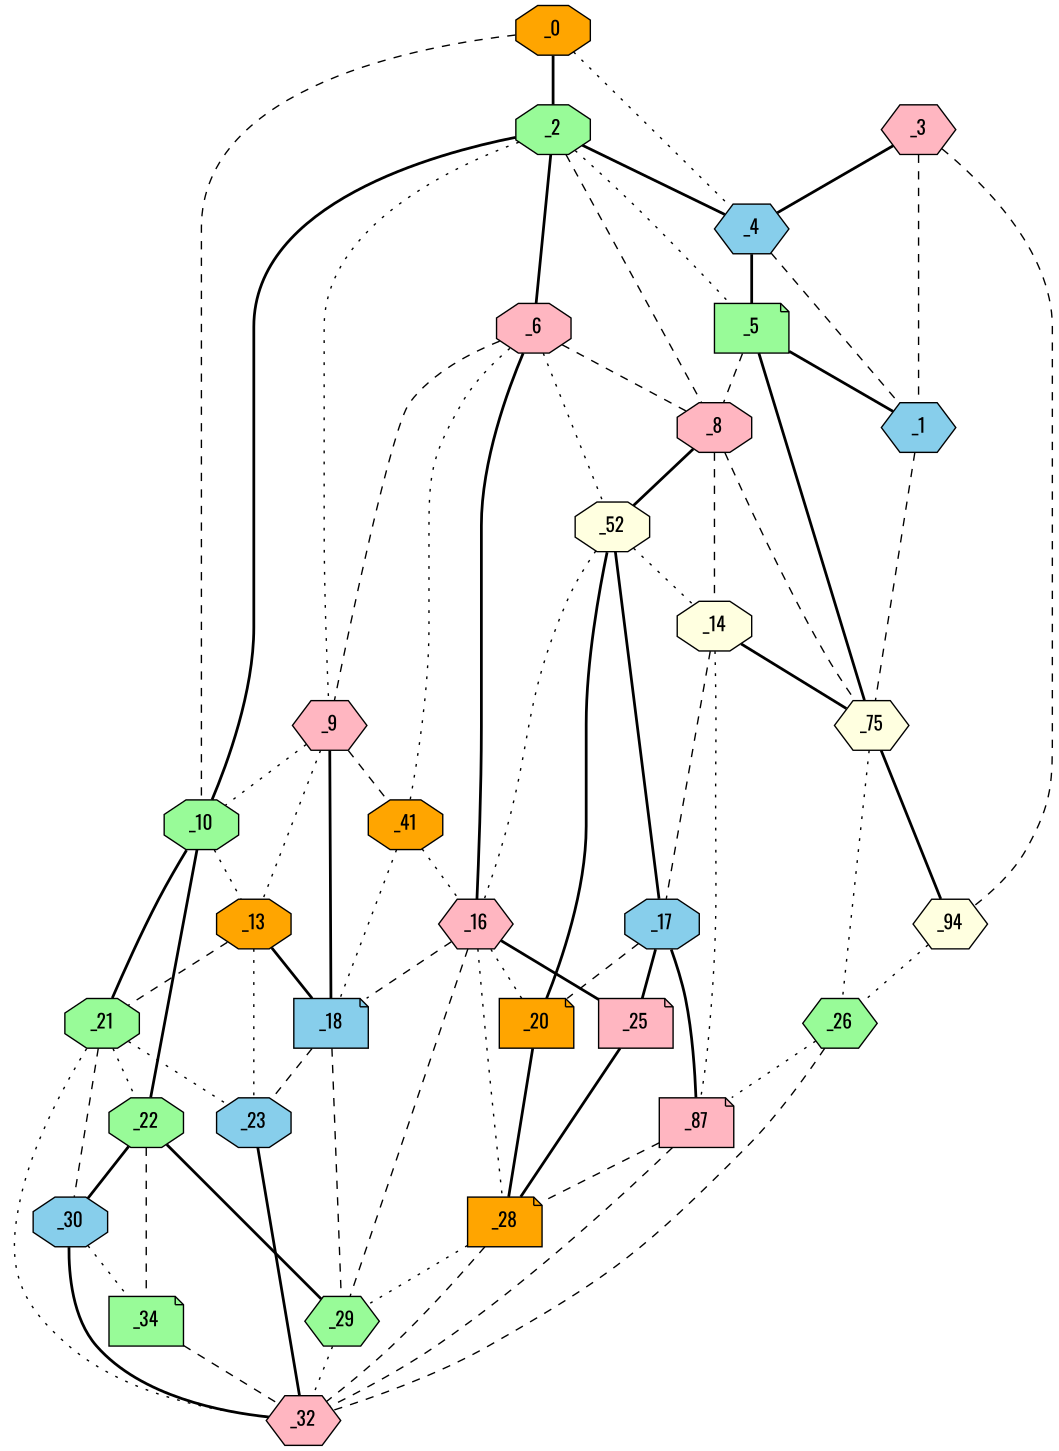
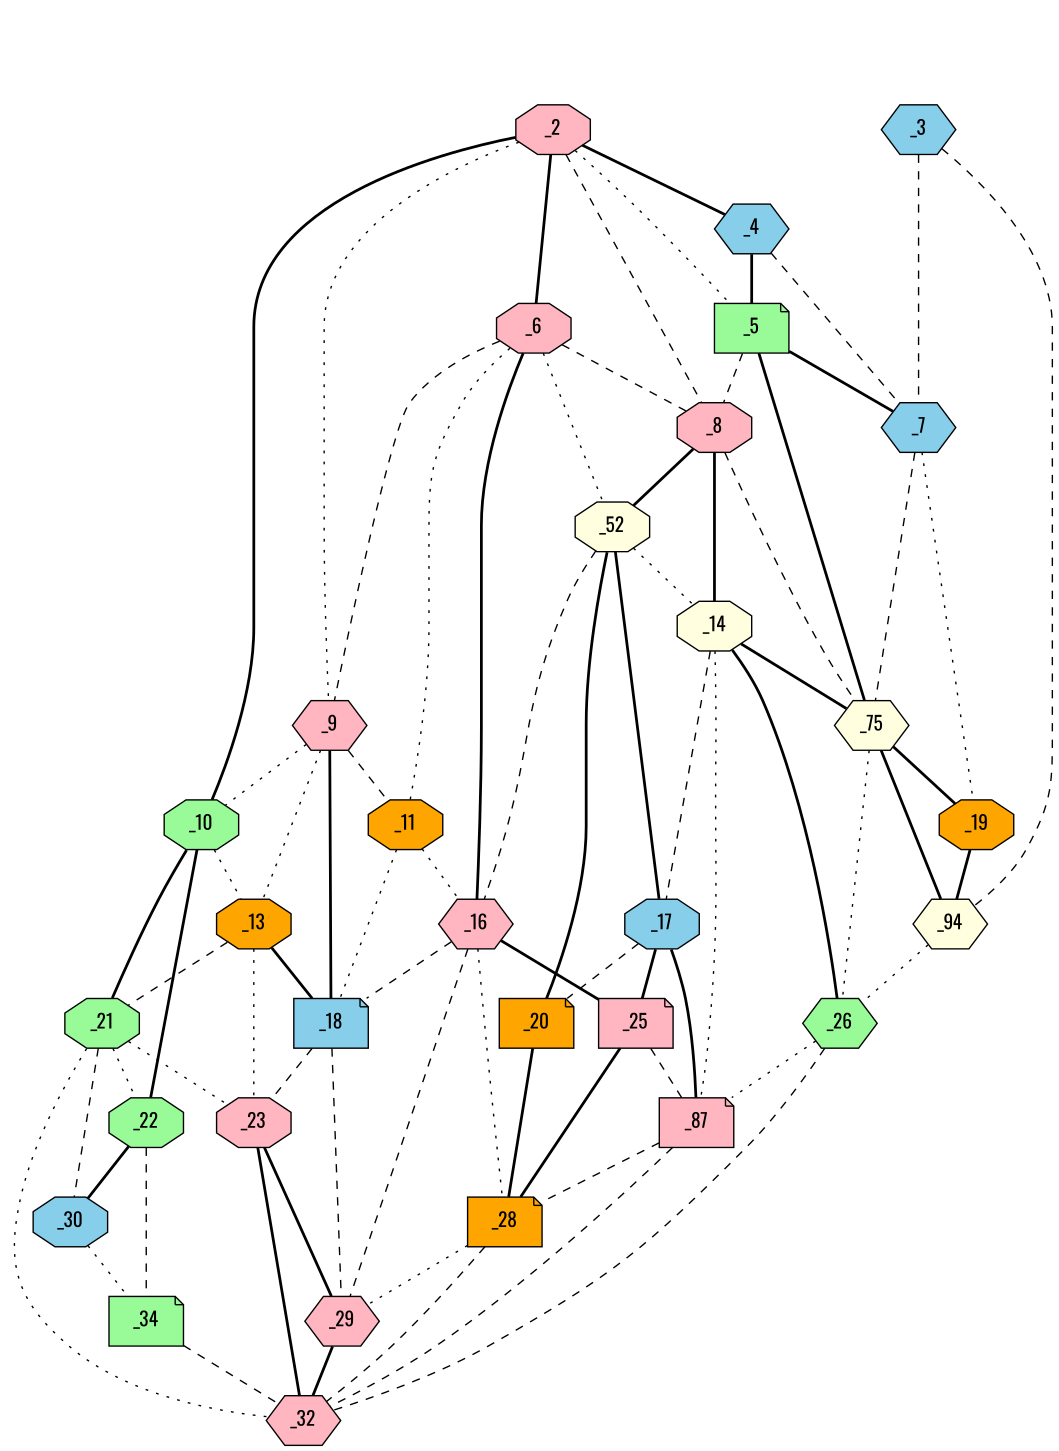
node "_0": removed
node "_2": fillcolor palegreen -> lightpink
node "_3": fillcolor lightpink -> skyblue
edge "_3" -- "_4": removed
node "_1": label "_1" -> "_7"
edge "_8" -- "_14": style dashed -> bold
edge "_52" -- "_16": style dotted -> dashed
edge "_14" -- "_26": added
node "_41": label "_41" -> "_11"
node "_19": added
edge "_16" -- "_20": removed
edge "_25" -- "_87": added
node "_23": fillcolor skyblue -> lightpink
edge "_22" -- "_29": now "_23" -- "_29"
node "_29": fillcolor palegreen -> lightpink
edge "_29" -- "_32": style dotted -> bold
edge "_30" -- "_32": removed
